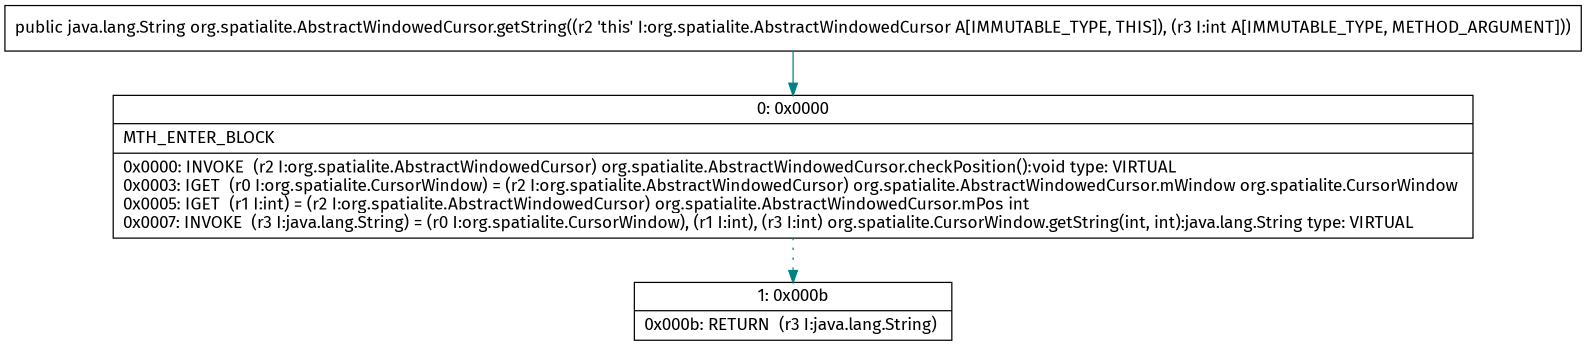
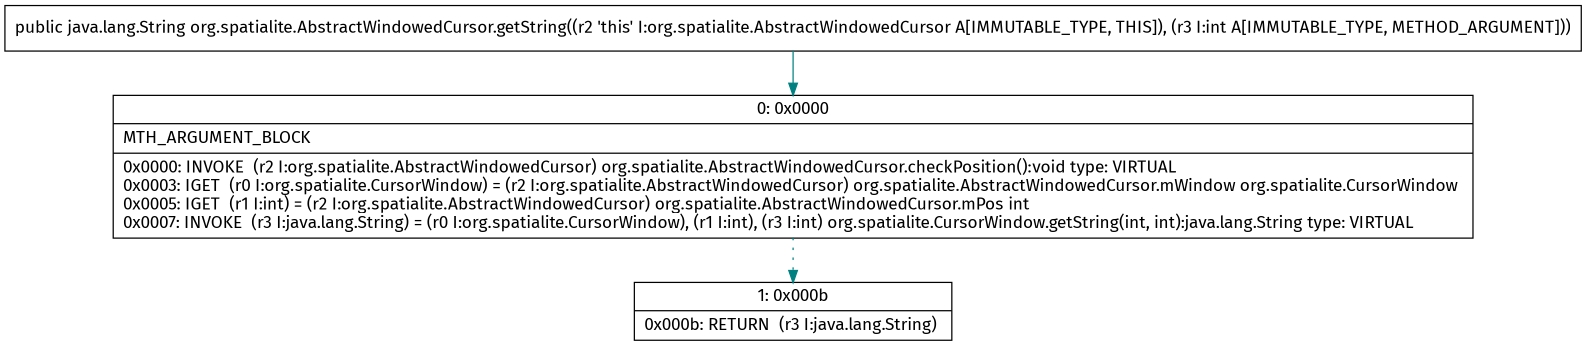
node "0: 0x0000": text "MTH_ENTER_BLOCK" -> "MTH_ARGUMENT_BLOCK"
